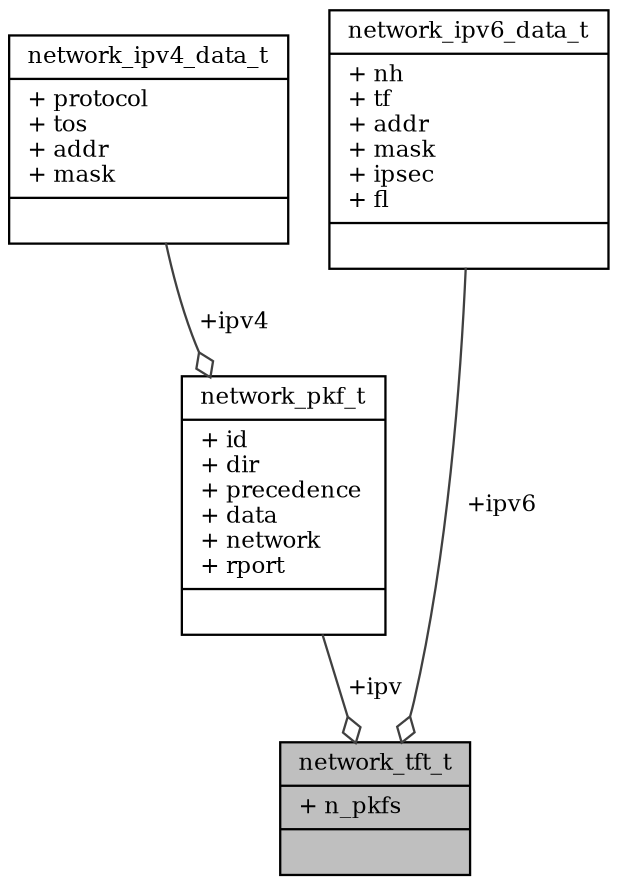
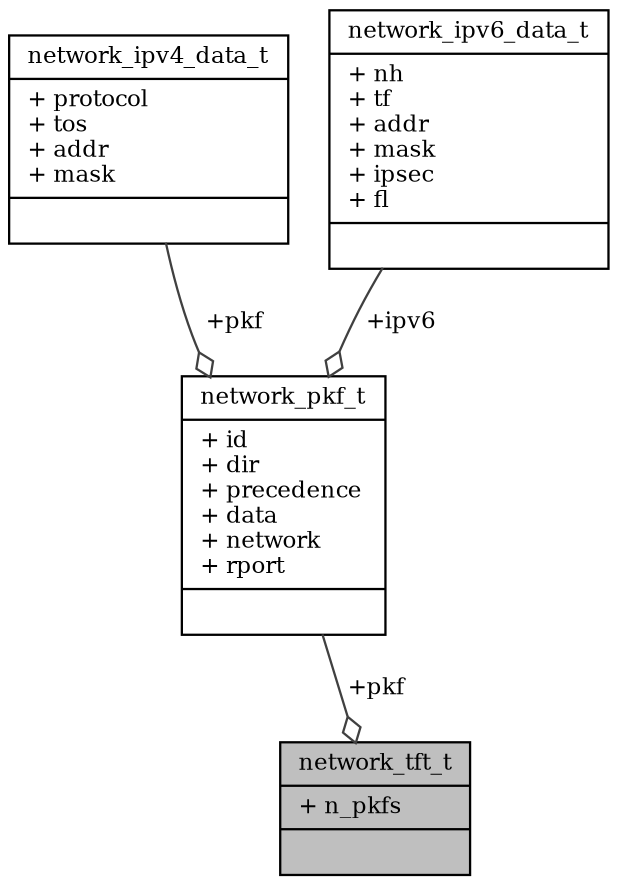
edge "network_ipv4_data_t" -> "network_pkf_t": label " +ipv4" -> " +pkf"
edge "network_ipv6_data_t" -> "network_tft_t": now "network_ipv6_data_t" -> "network_pkf_t"
edge "network_pkf_t" -> "network_tft_t": label " +ipv" -> " +pkf"
